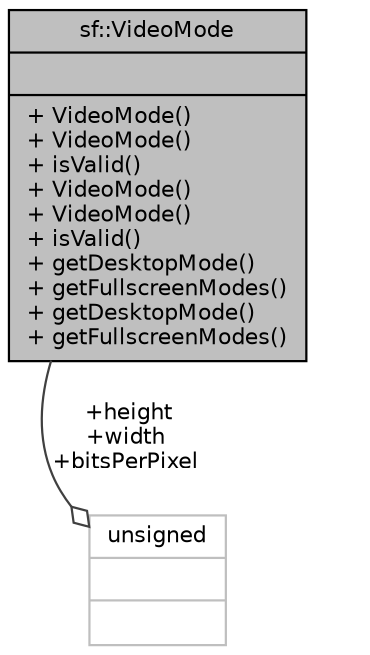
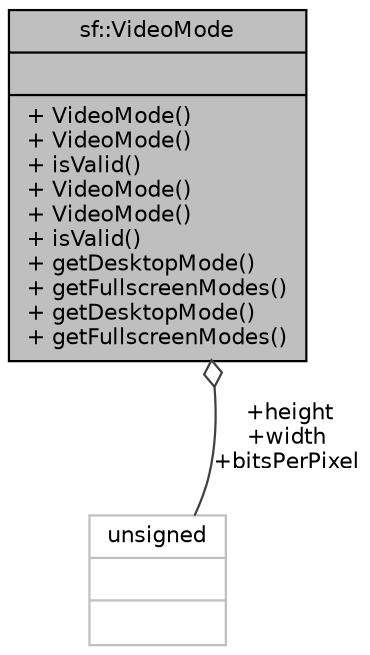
edge "sf::VideoMode" -> "unsigned": reversed
